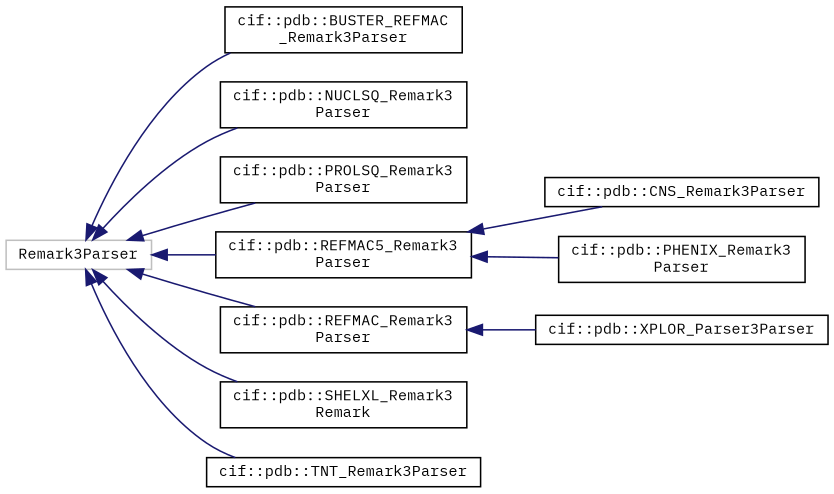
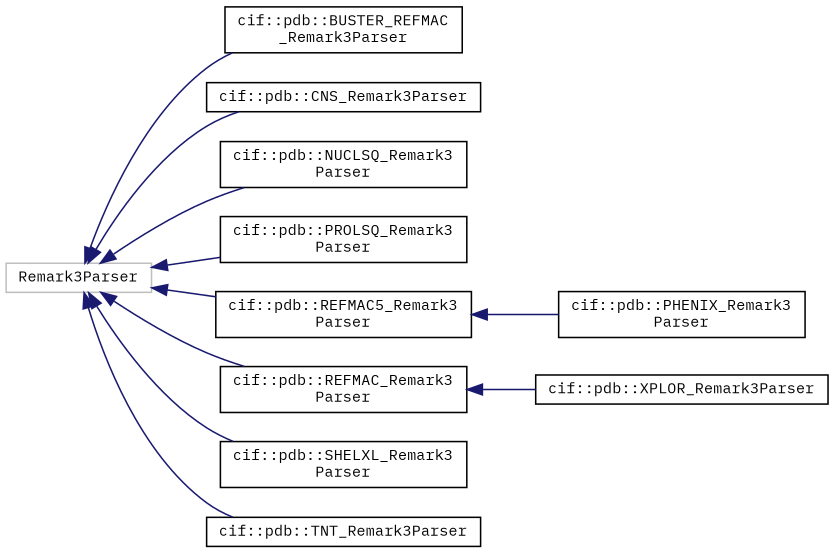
edge "cif::pdb::CNS_Remark3Parser" -> "cif::pdb::REFMAC5_Remark3 Parser": now "cif::pdb::CNS_Remark3Parser" -> "Remark3Parser"
node "cif::pdb::XPLOR_Parser3Parser": label "cif::pdb::XPLOR_Parser3Parser" -> "cif::pdb::XPLOR_Remark3Parser"
node "cif::pdb::SHELXL_Remark3 Remark": label "cif::pdb::SHELXL_Remark3 Remark" -> "cif::pdb::SHELXL_Remark3 Parser"
